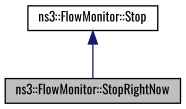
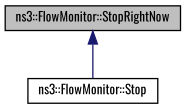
edge "ns3::FlowMonitor::StopRightNow" -> "ns3::FlowMonitor::Stop": reversed
